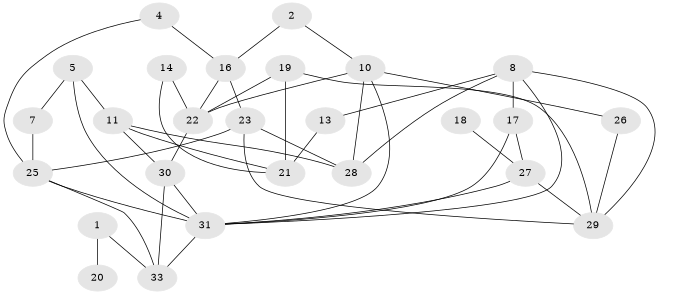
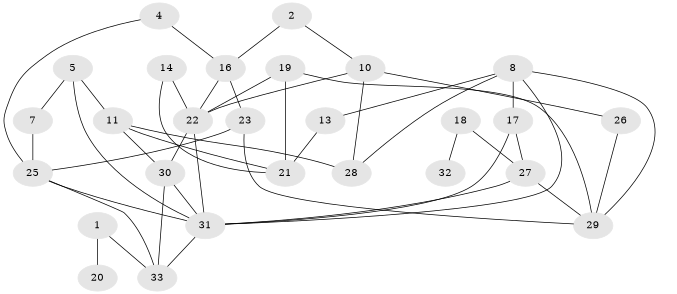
edge "23" -- "28": removed
node "32": added
edge "10" -- "31": now "22" -- "31"
